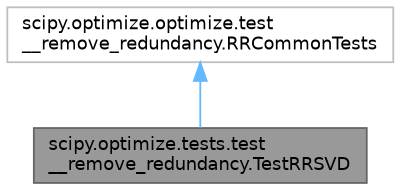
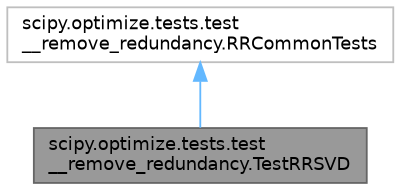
node "scipy.optimize.optimize.test __remove_redundancy.RRCommonTests": label "scipy.optimize.optimize.test __remove_redundancy.RRCommonTests" -> "scipy.optimize.tests.test __remove_redundancy.RRCommonTests"
